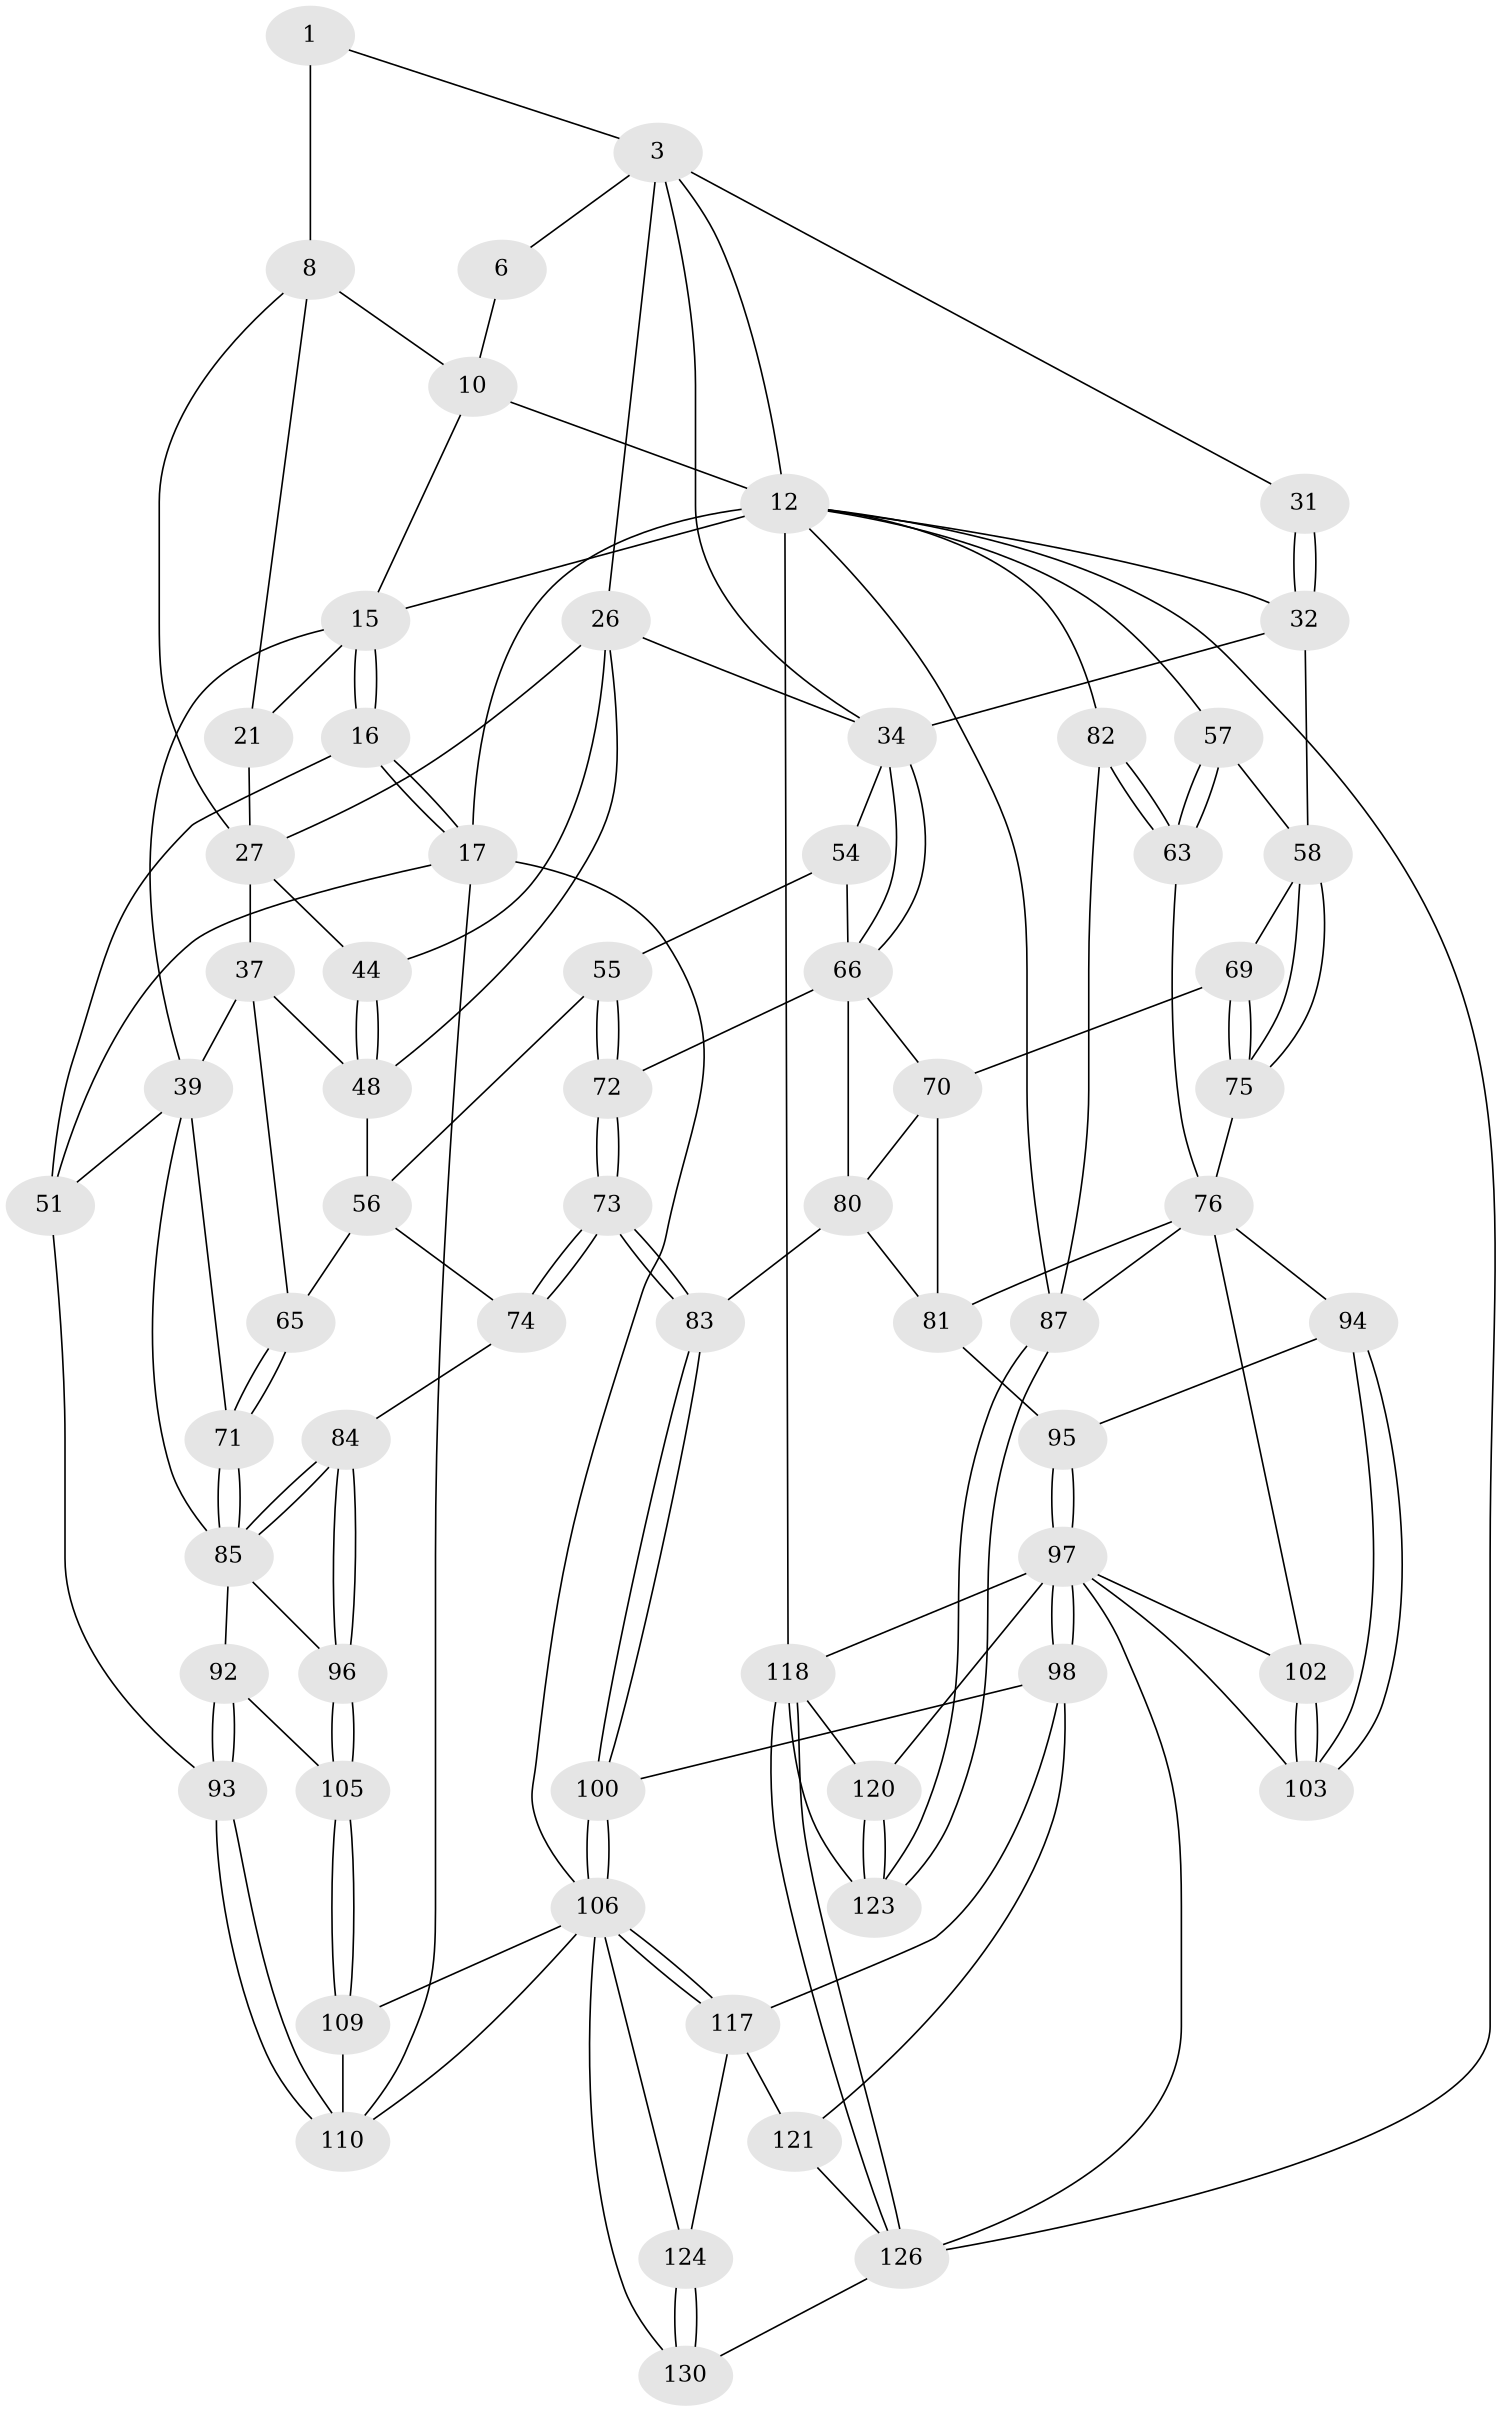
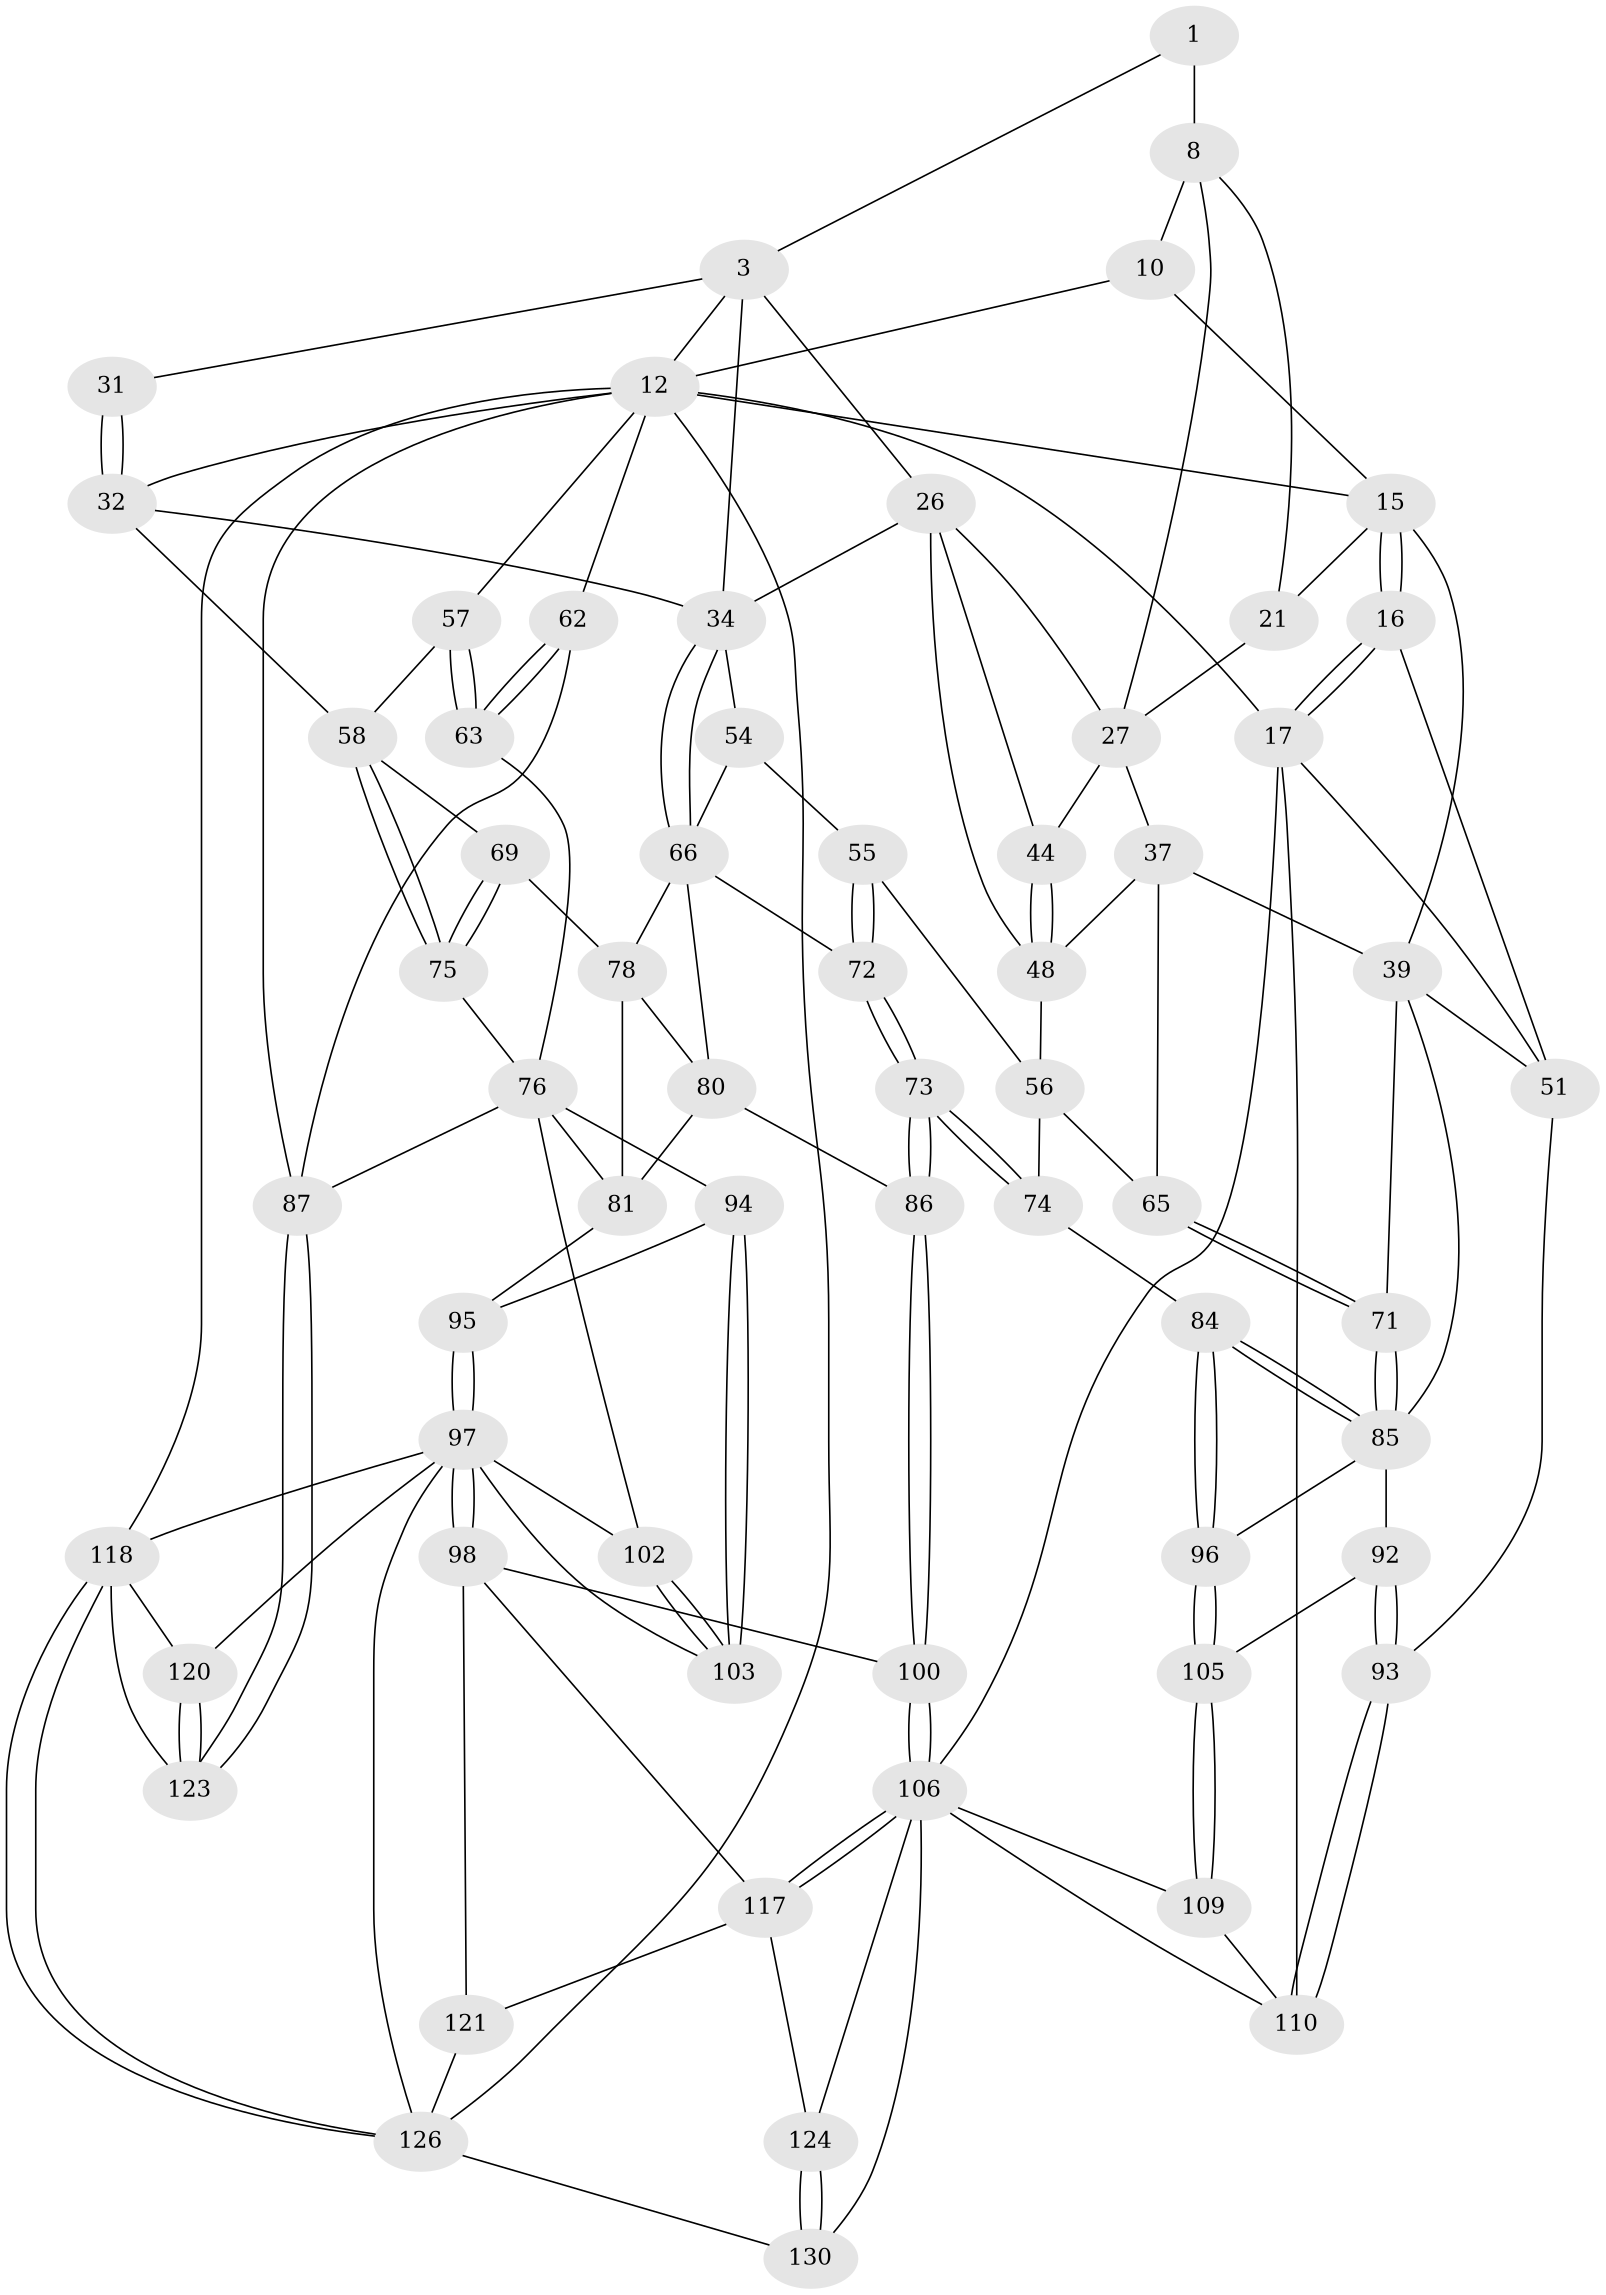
node "6": removed
node "82": label "82" -> "62"
node "70": label "70" -> "78"
node "83": label "83" -> "86"
